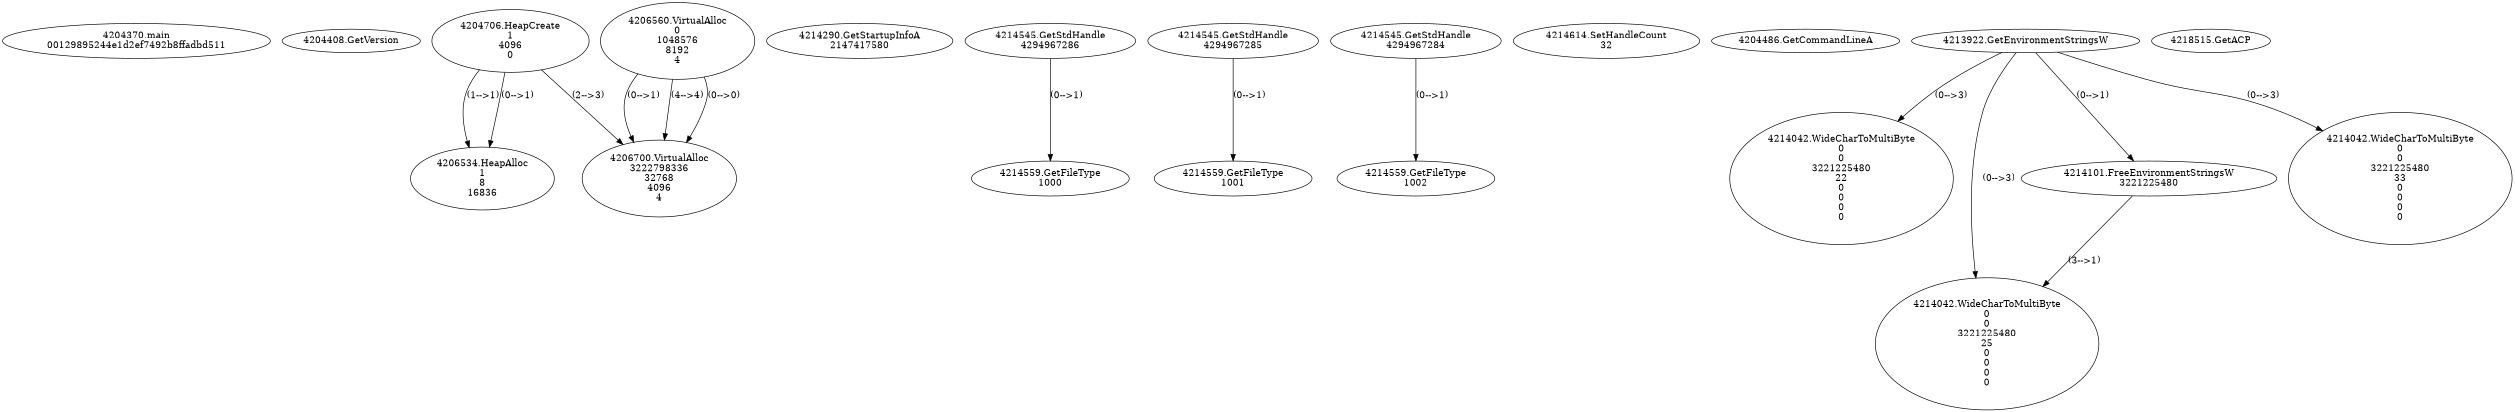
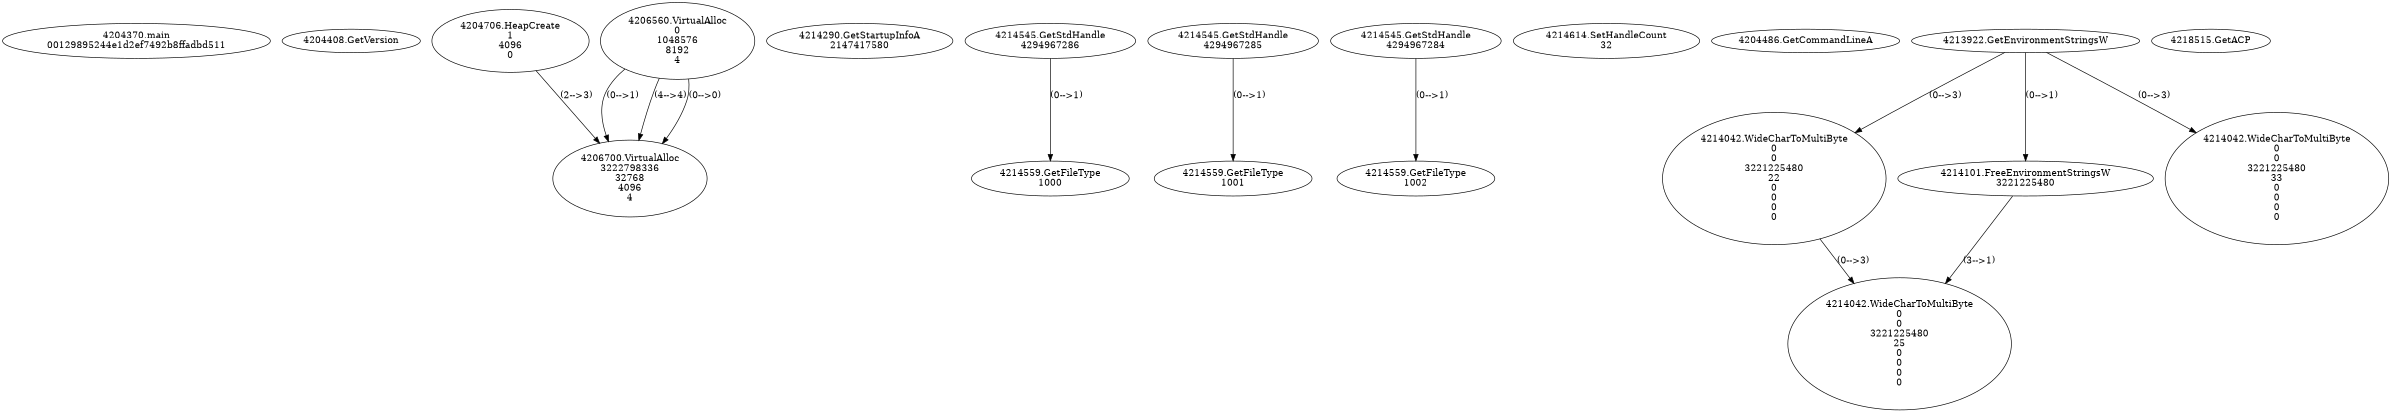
edge "4213922.GetEnvironmentStringsW" -> "4214042.WideCharToMultiByte 0 0 3221225480 25 0 0 0 0": now "4214042.WideCharToMultiByte 0 0 3221225480 22 0 0 0 0" -> "4214042.WideCharToMultiByte 0 0 3221225480 25 0 0 0 0"
node "4206534.HeapAlloc 1 8 16836": removed
